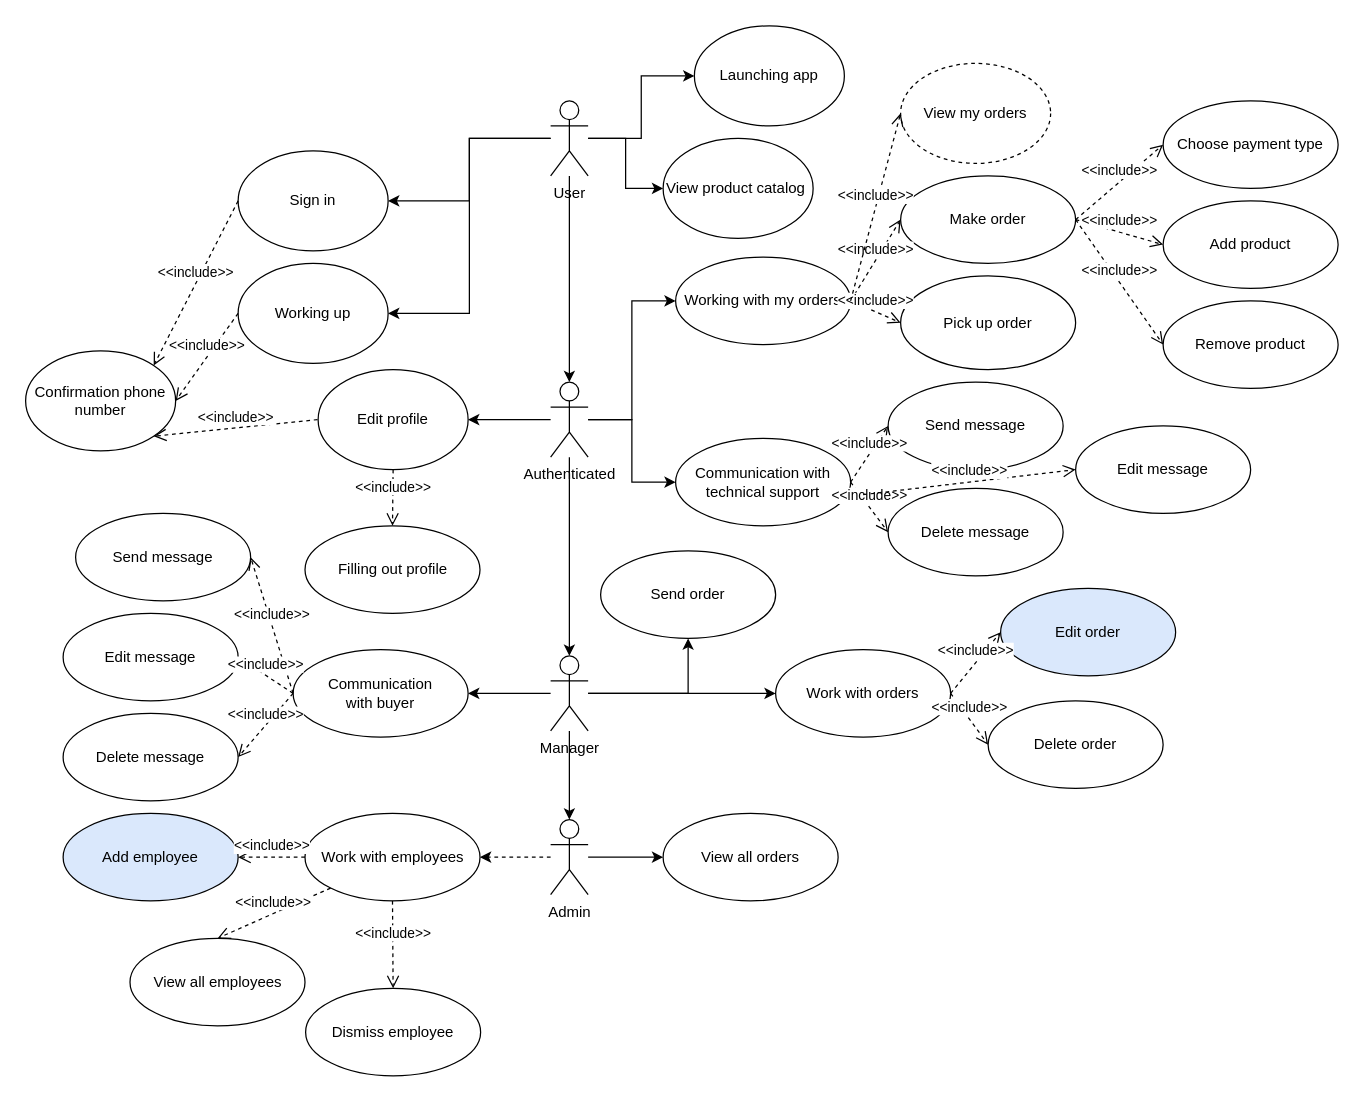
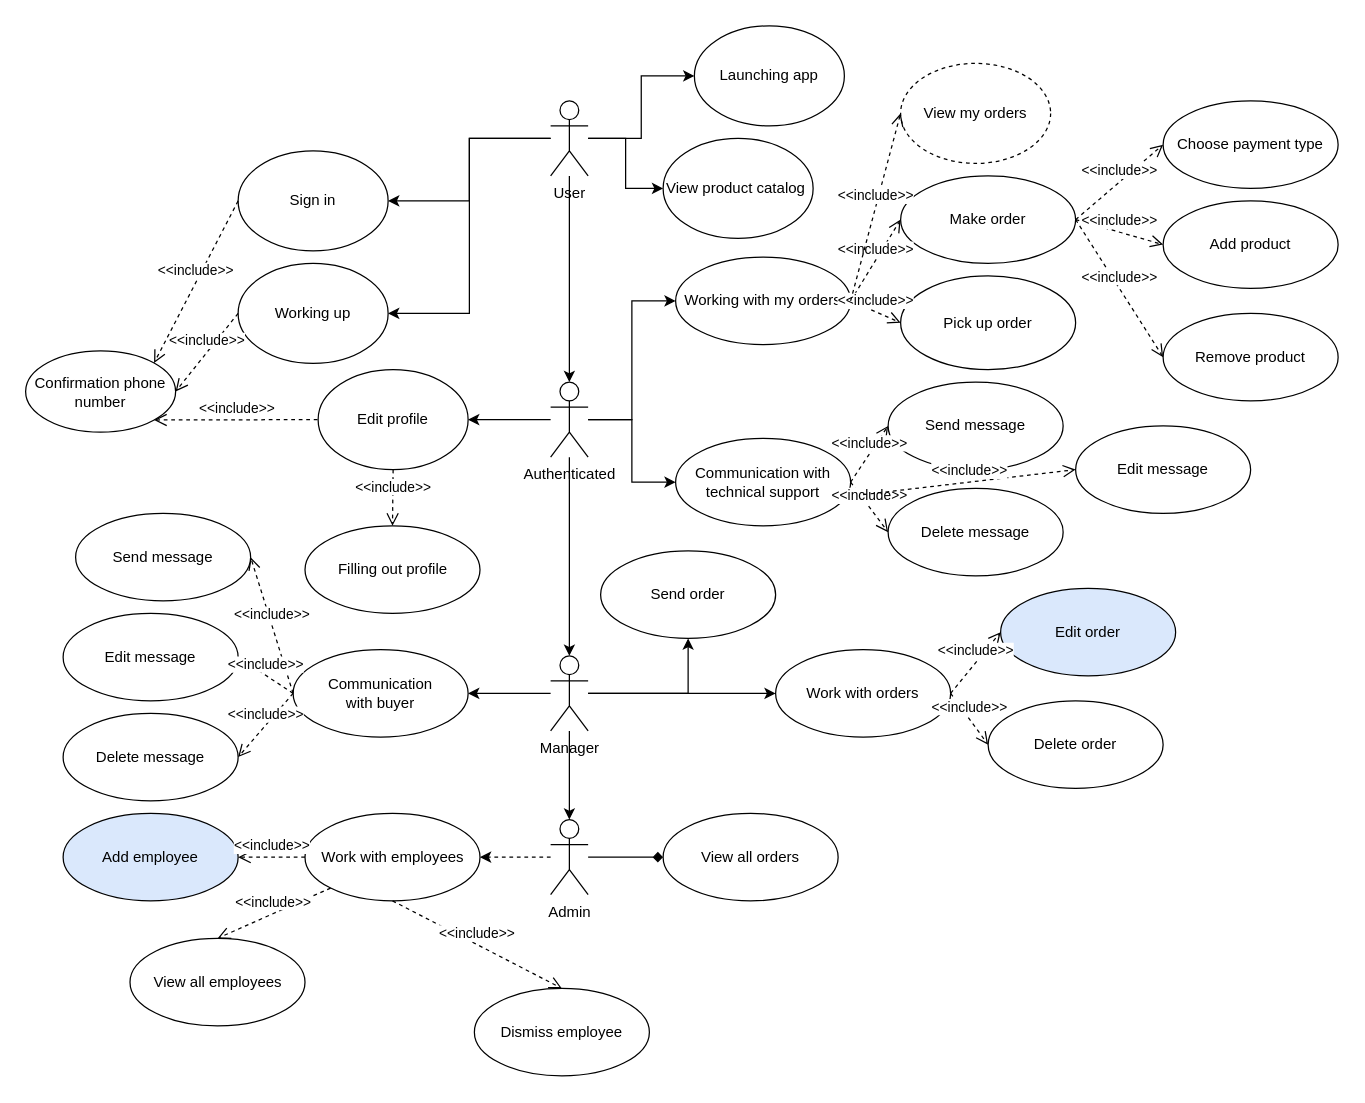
node "Remove product": moved (1251, 344) -> (1251, 357)
node "Confirmation phone number": size 150x100 -> 150x81
edge "Admin" -> "View all orders": arrowhead classic -> diamond
node "Dismiss employee": moved (393, 1032) -> (562, 1032)
